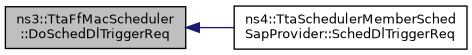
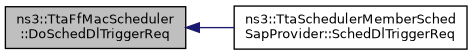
node "ns4::TtaSchedulerMemberSched SapProvider::SchedDlTriggerReq": label "ns4::TtaSchedulerMemberSched SapProvider::SchedDlTriggerReq" -> "ns3::TtaSchedulerMemberSched SapProvider::SchedDlTriggerReq"
